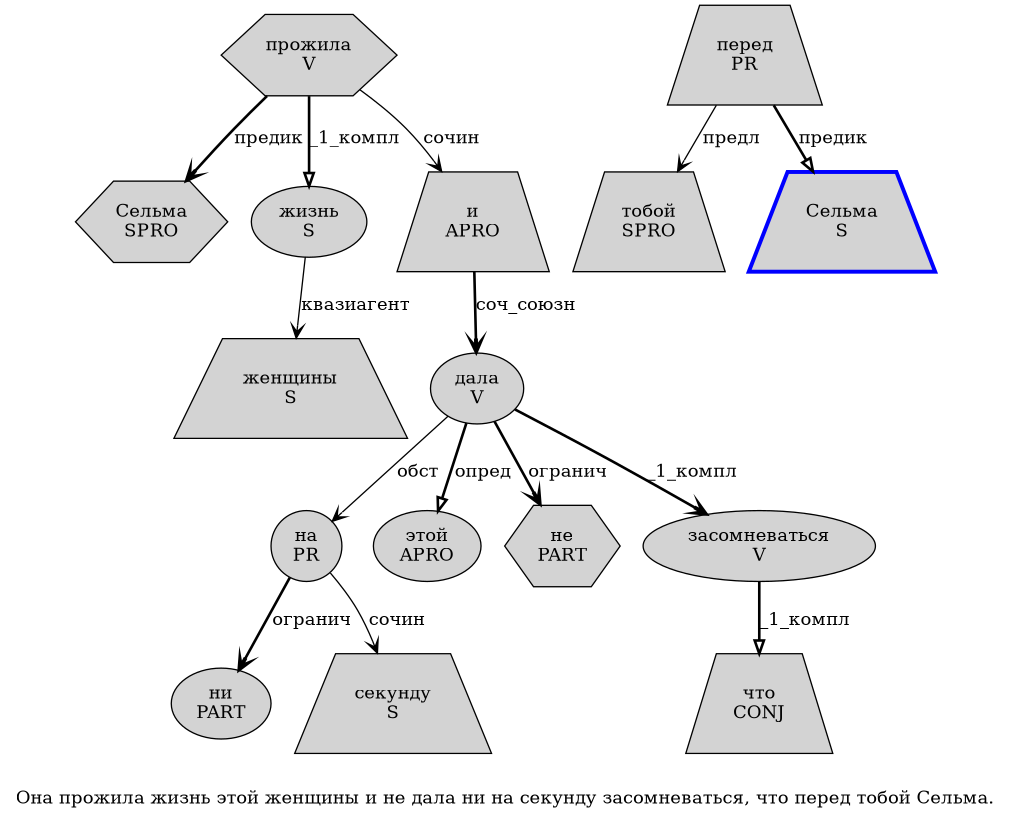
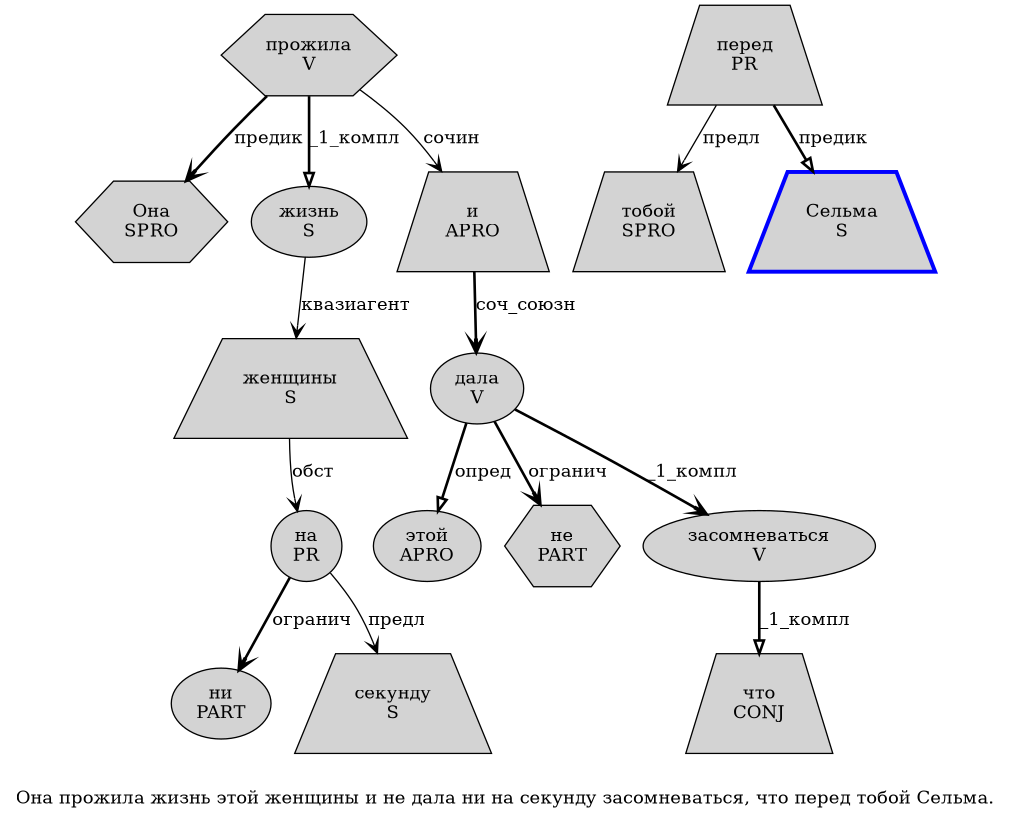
node "Сельма SPRO": label "Сельма SPRO" -> "Она SPRO"
edge "дала V" -> "на PR": now "женщины S" -> "на PR"
edge "на PR" -> "секунду S": label "сочин" -> "предл"
